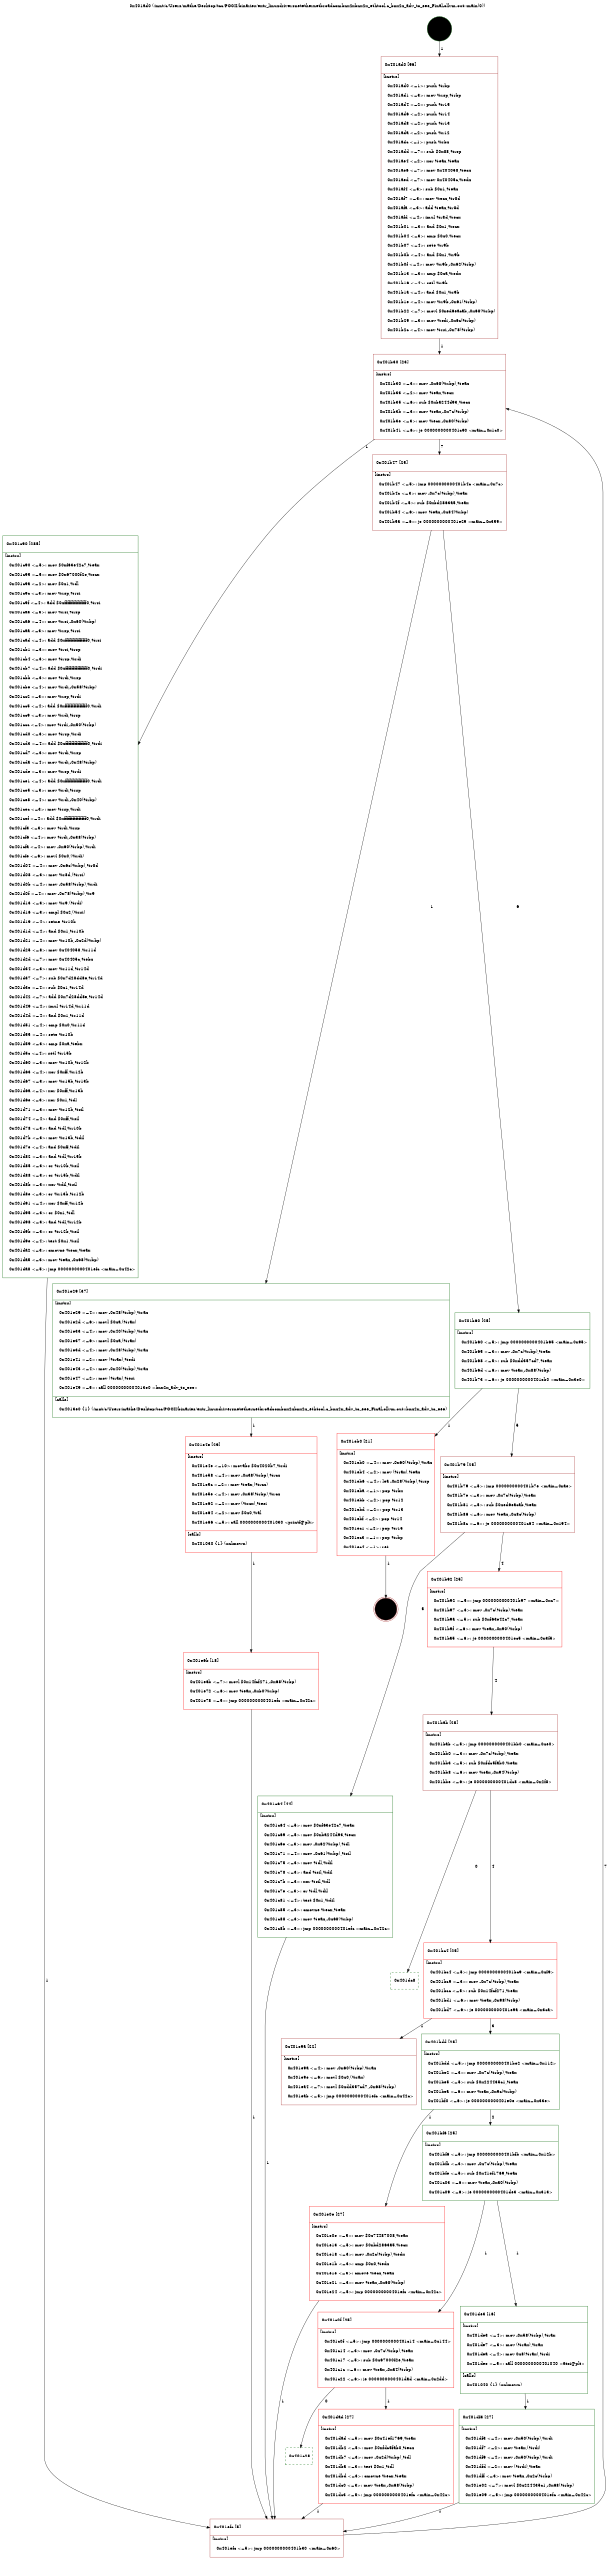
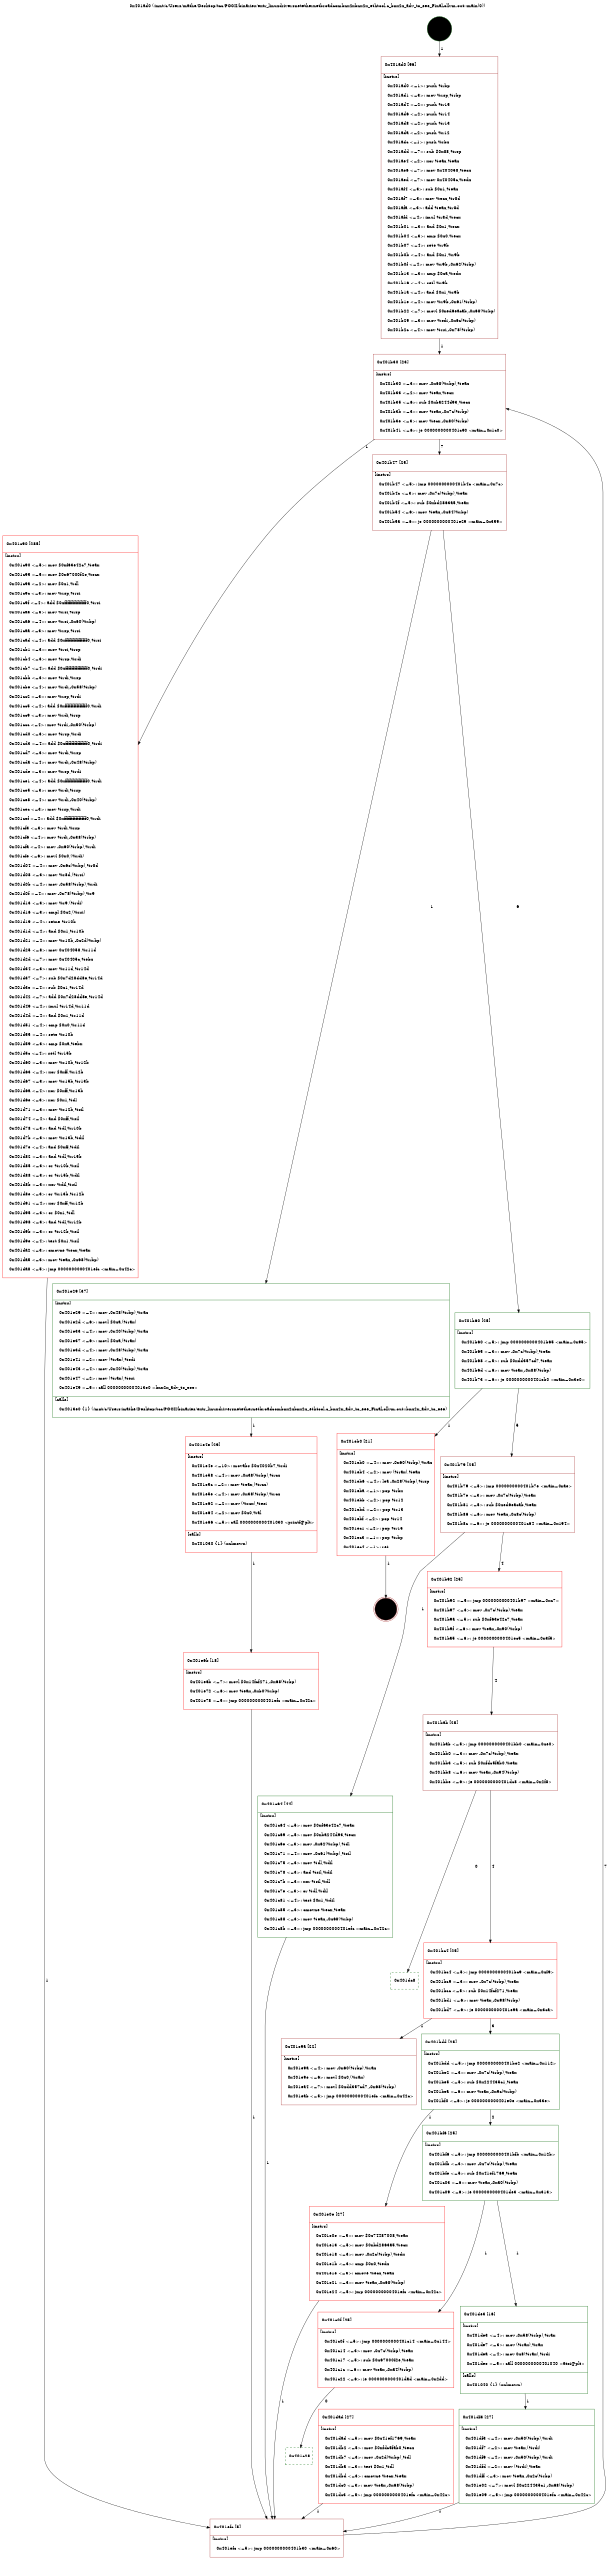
node "0x401c90 [285]": color darkgreen -> red
edge "0x401b79 [25]" -> "0x401c64 [44]": label " 5" -> " 1"
edge "0x401c0f [25]" -> "0x401dad [27]": removed, label "1"
